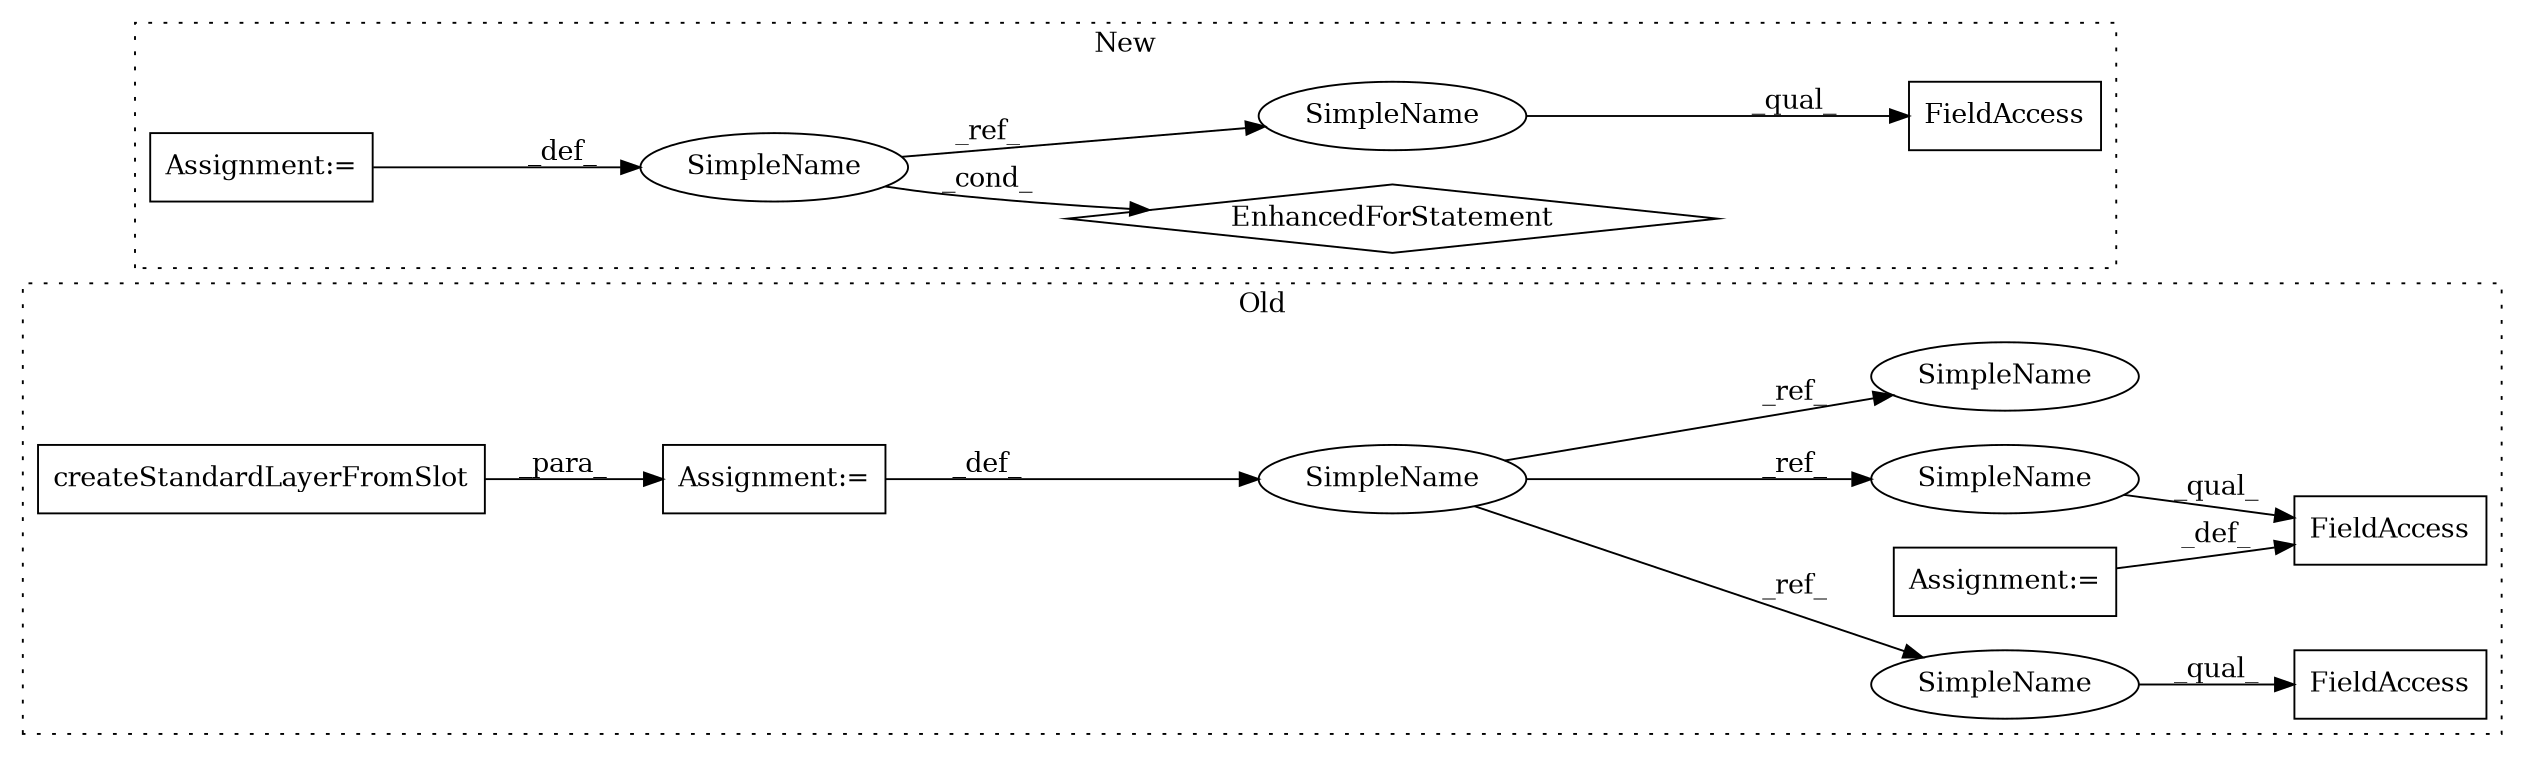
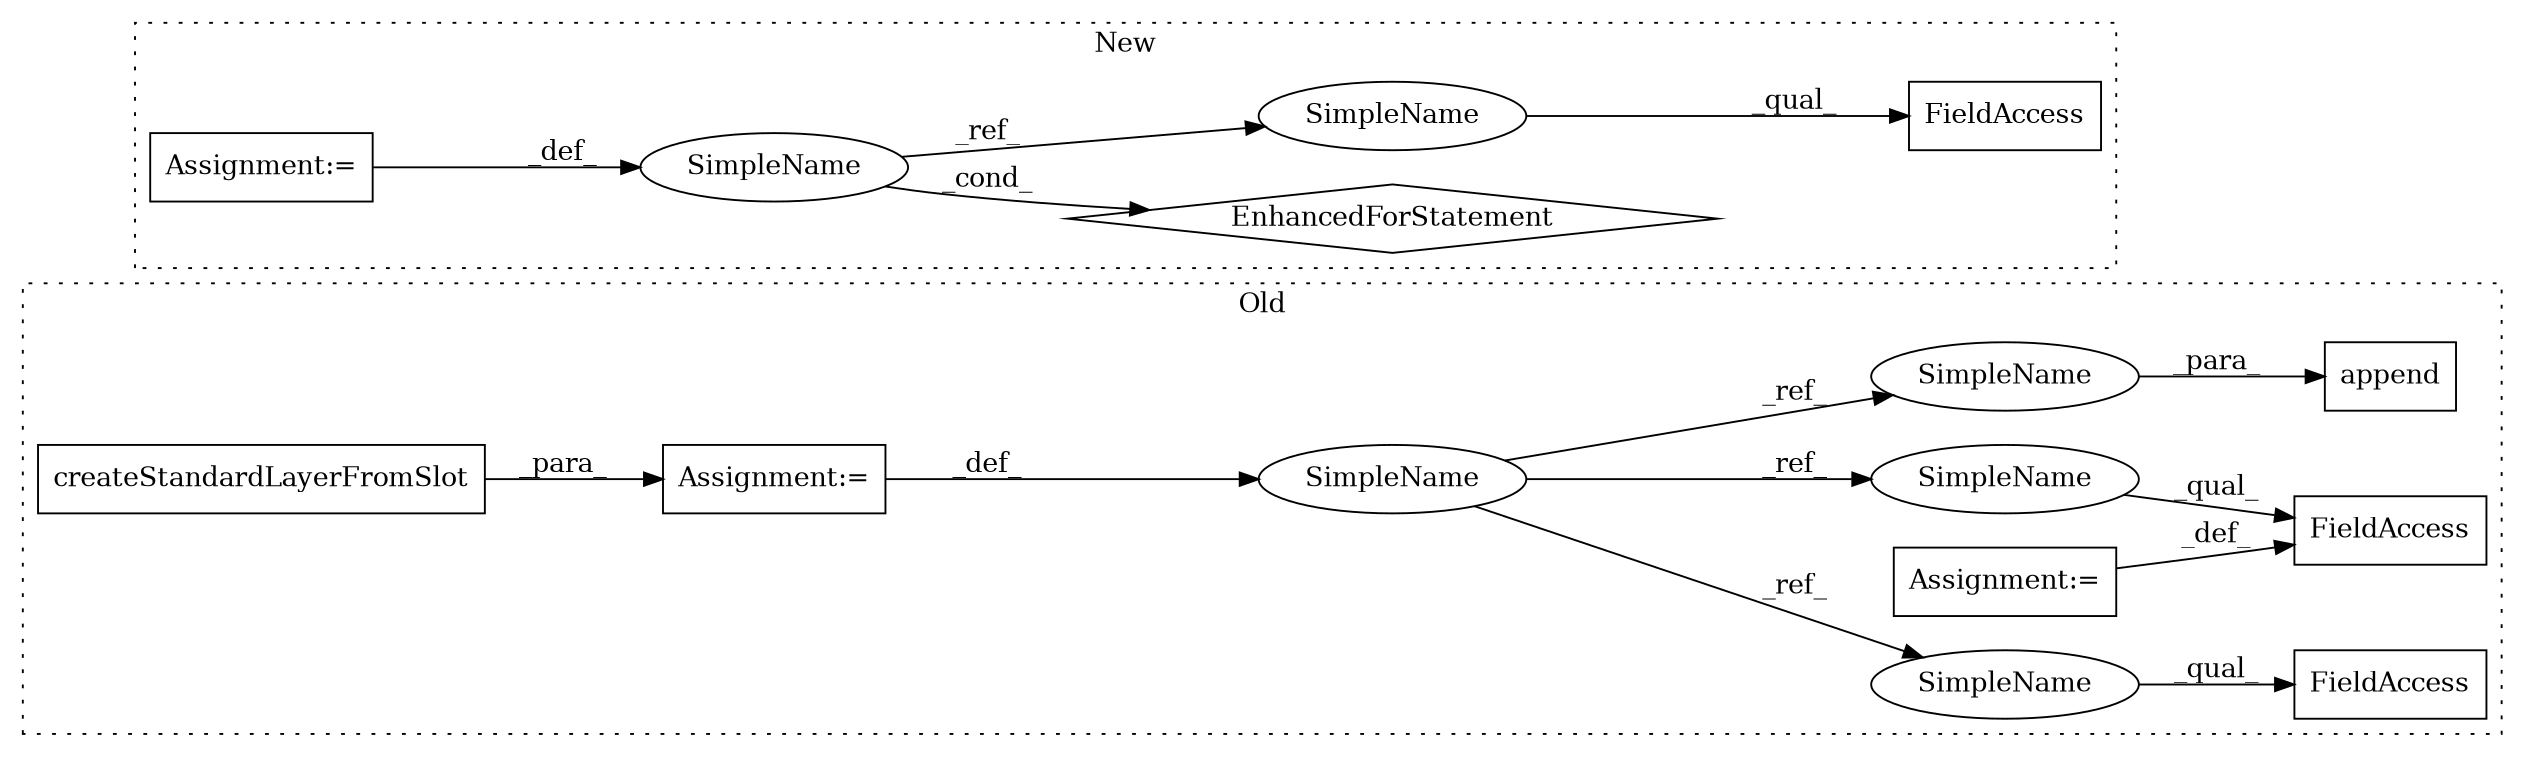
node "append": added
